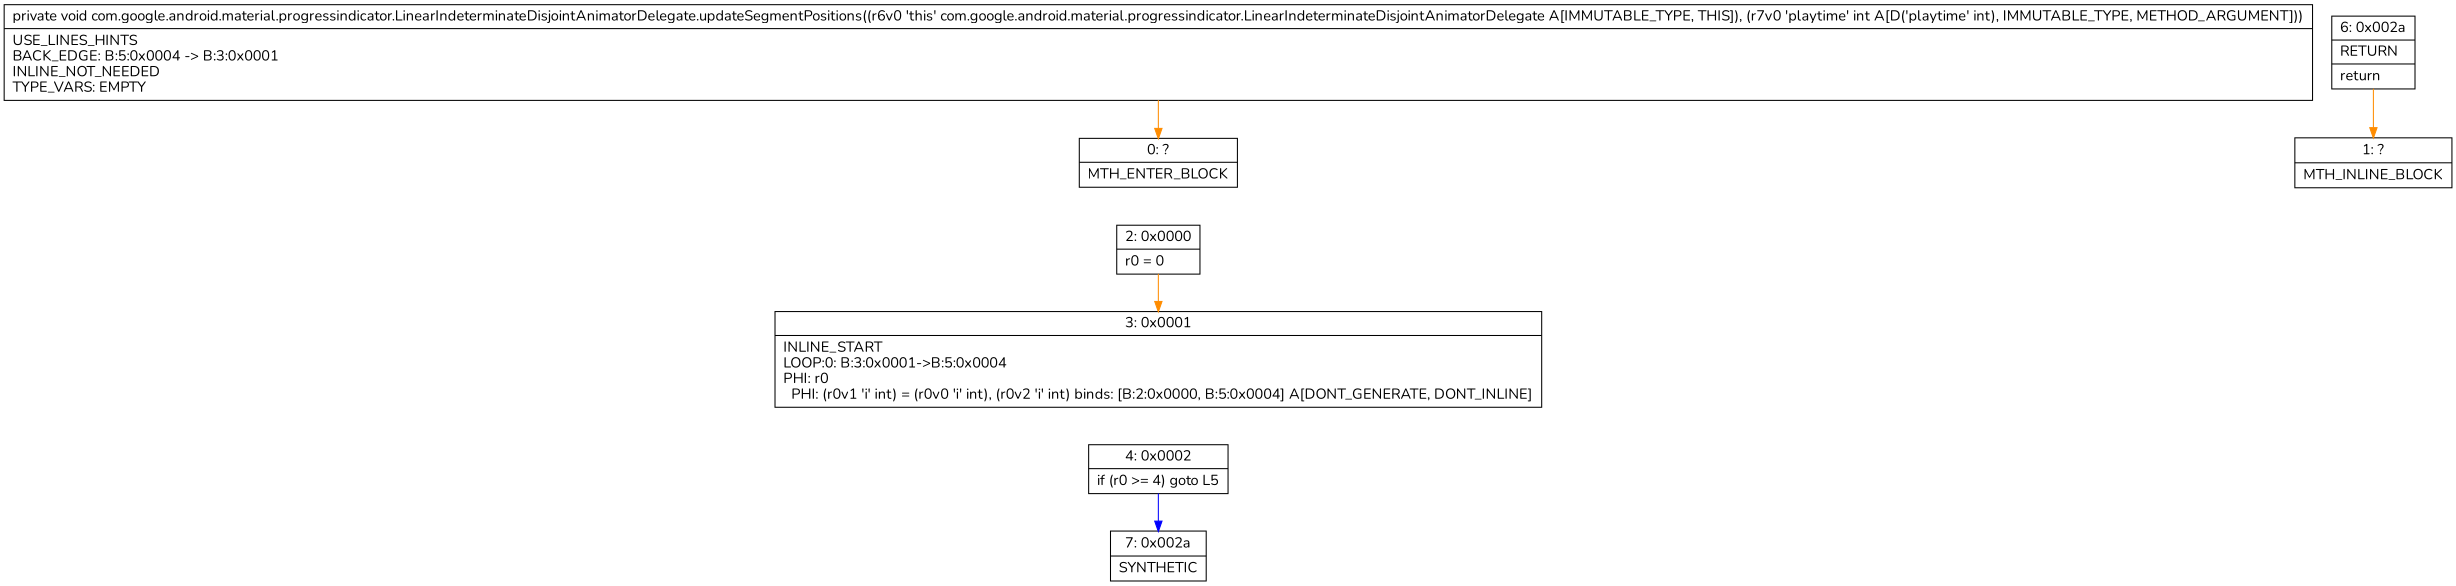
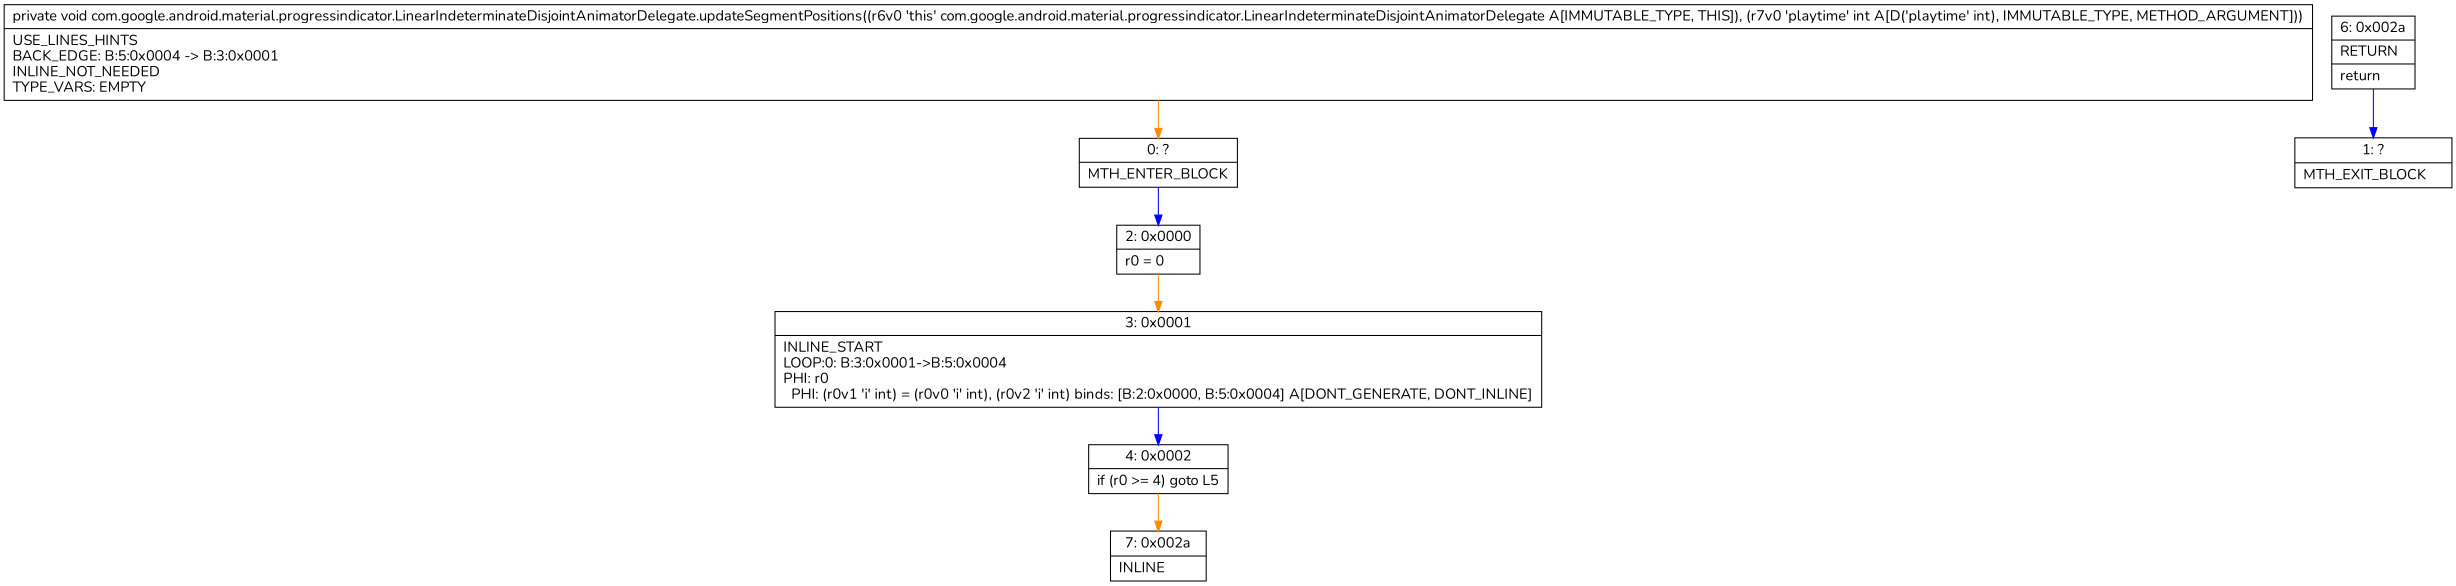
edge "6: 0x002a" -> "1: ?": color darkorange -> blue
node "1: ?": text "MTH_INLINE_BLOCK" -> "MTH_EXIT_BLOCK"
edge "0: ?" -> "2: 0x0000": added
edge "3: 0x0001" -> "4: 0x0002": added
edge "4: 0x0002" -> "7: 0x002a": color blue -> darkorange
node "7: 0x002a": text "SYNTHETIC" -> "INLINE"
